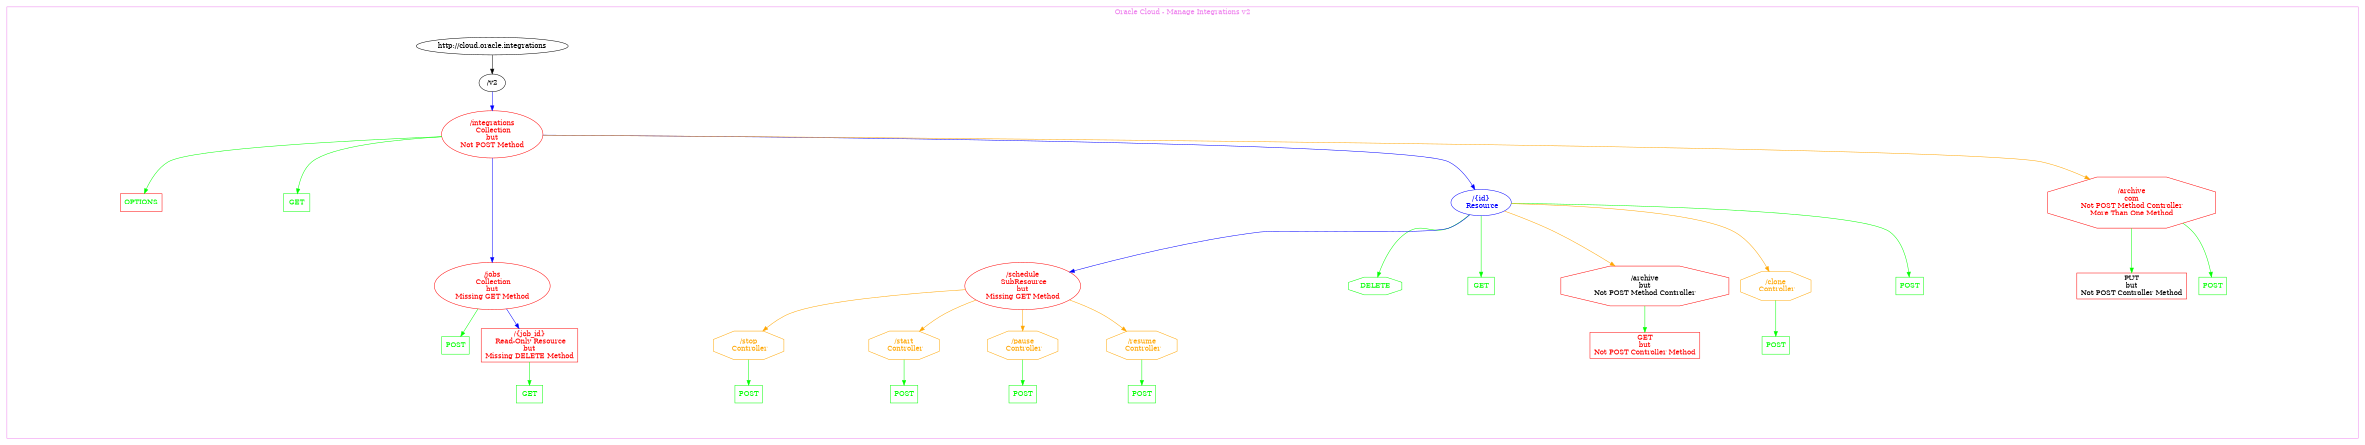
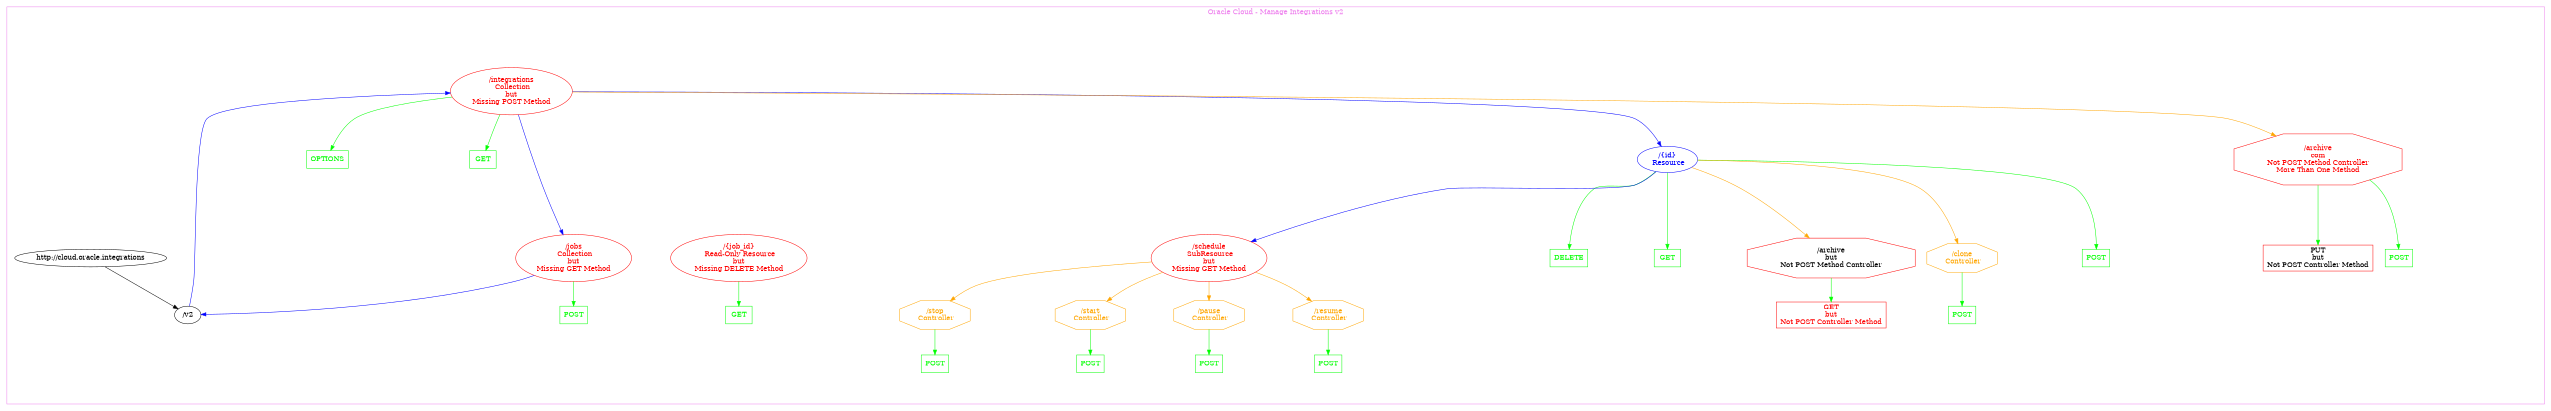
node "/integrations Collection but Not POST Method": label "/integrations Collection but Not POST Method" -> "/integrations Collection but Missing POST Method"
node "OPTIONS": color red -> green
node "DELETE": shape octagon -> box
edge "/jobs Collection but Missing GET Method" -> "/{job_id} Read-Only Resource but Missing DELETE Method": now "/jobs Collection but Missing GET Method" -> "/v2"
node "/{job_id} Read-Only Resource but Missing DELETE Method": shape box -> ellipse
